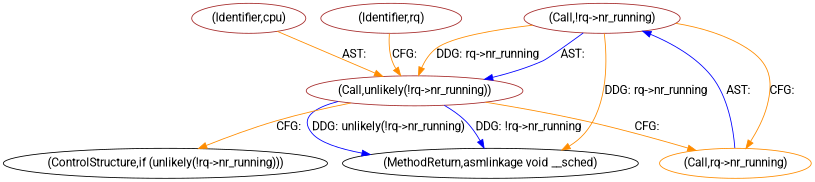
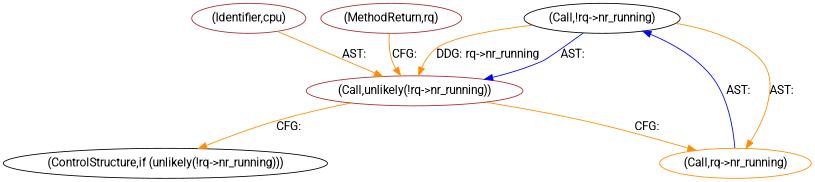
node "(Identifier,rq)": label "(Identifier,rq)" -> "(MethodReturn,rq)"
node "(Call,!rq->nr_running)": color brown -> black
edge "(Call,!rq->nr_running)" -> "(Call,rq->nr_running)": label "CFG: " -> "AST: "
node "(MethodReturn,asmlinkage void __sched)": removed
